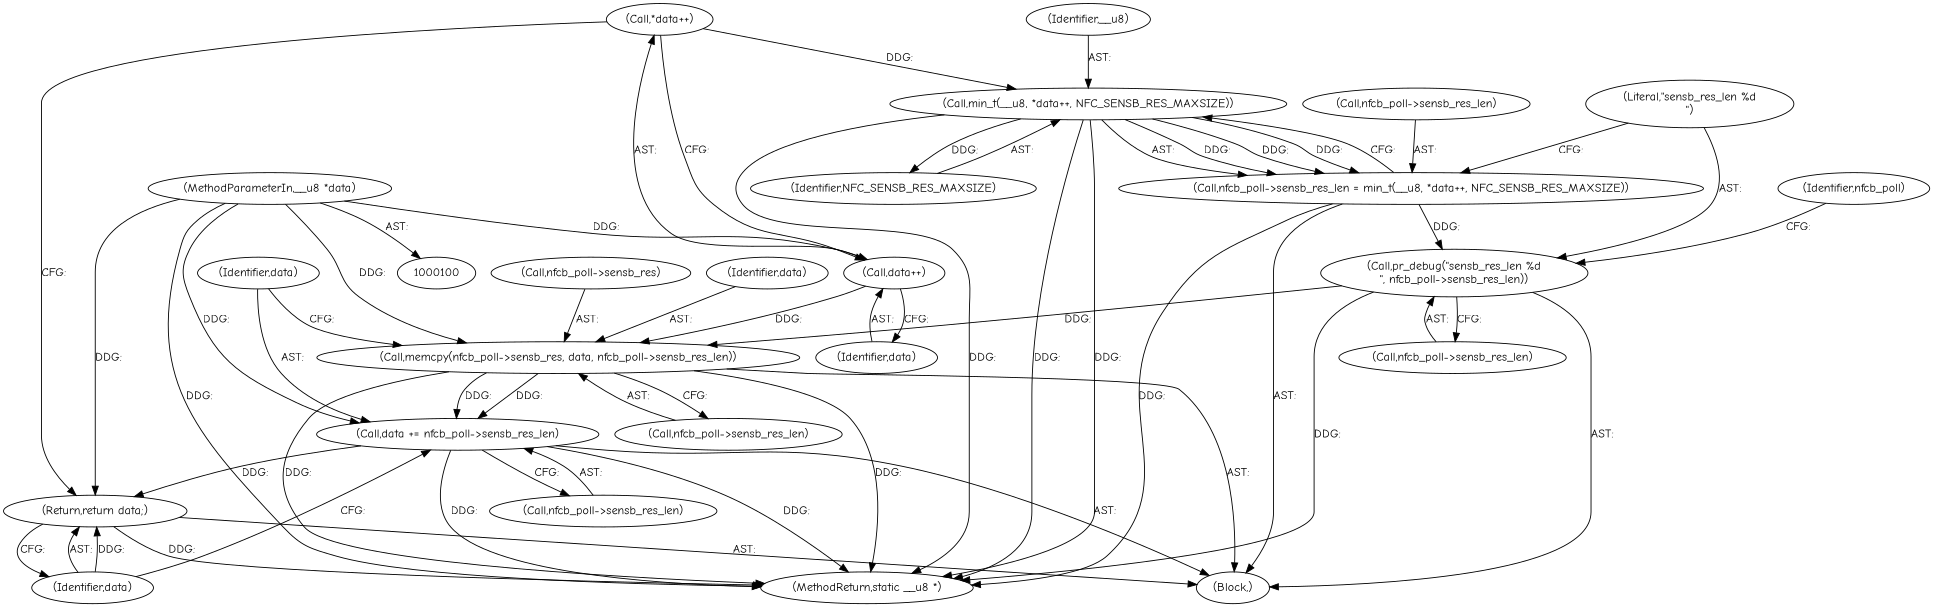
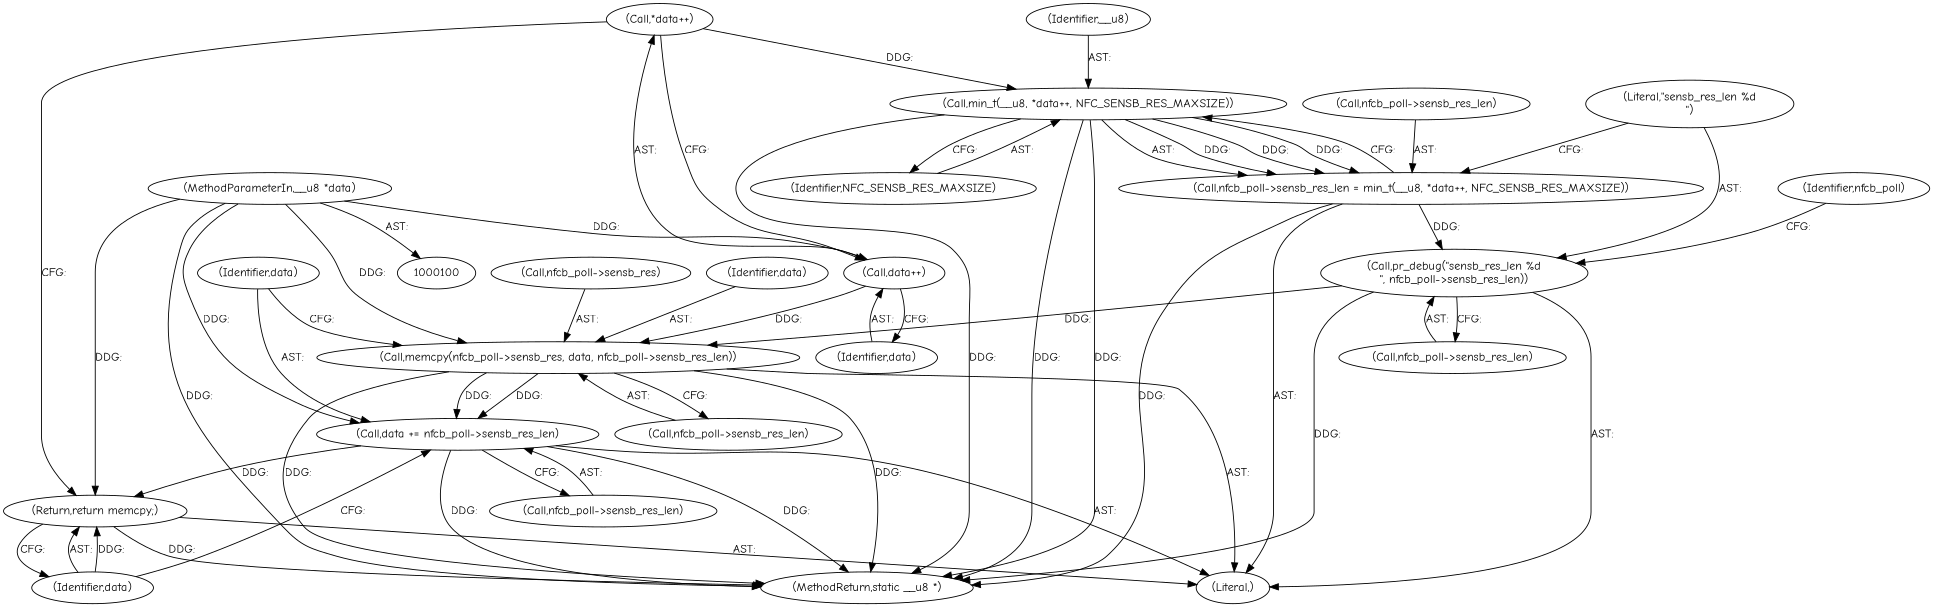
edge "(Call,min_t(__u8, *data++, NFC_SENSB_RES_MAXSIZE))" -> "(Identifier,NFC_SENSB_RES_MAXSIZE)": label "DDG: " -> "CFG: "
node "(Return,return data;)": label "(Return,return data;)" -> "(Return,return memcpy;)"
node "(Block,)": label "(Block,)" -> "(Literal,)"
